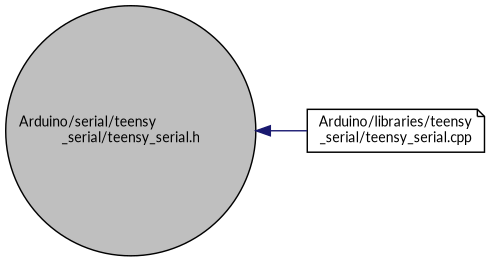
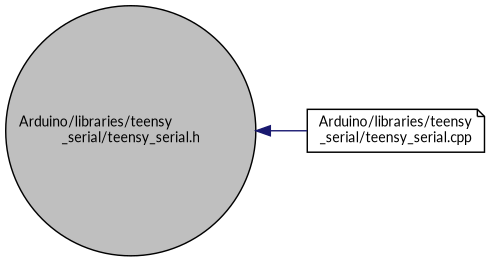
node "Arduino/serial/teensy _serial/teensy_serial.h": label "Arduino/serial/teensy _serial/teensy_serial.h" -> "Arduino/libraries/teensy _serial/teensy_serial.h"
